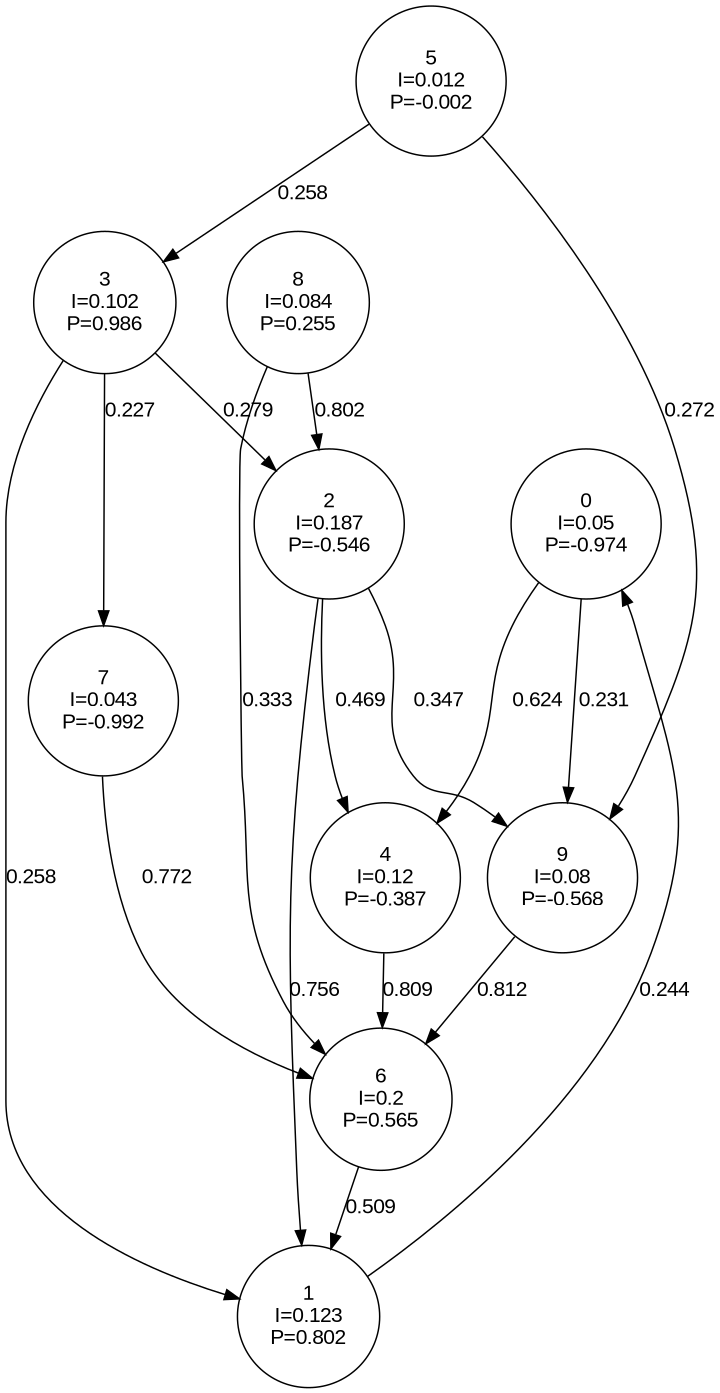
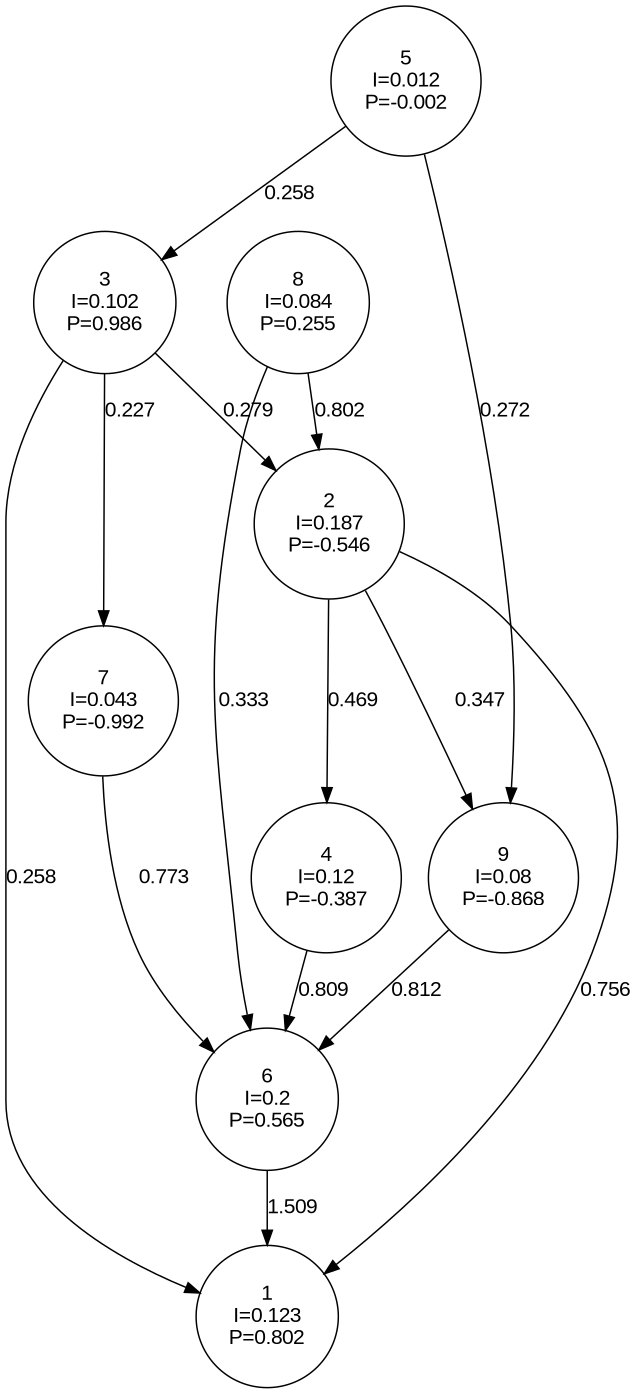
node "0 I=0.05 P=-0.974": removed
edge "7 I=0.043 P=-0.992" -> "6 I=0.2 P=0.565": label "0.772" -> "0.773"
node "9 I=0.08 P=-0.568": label "9 I=0.08 P=-0.568" -> "9 I=0.08 P=-0.868"
edge "6 I=0.2 P=0.565" -> "1 I=0.123 P=0.802": label "0.509" -> "1.509"
